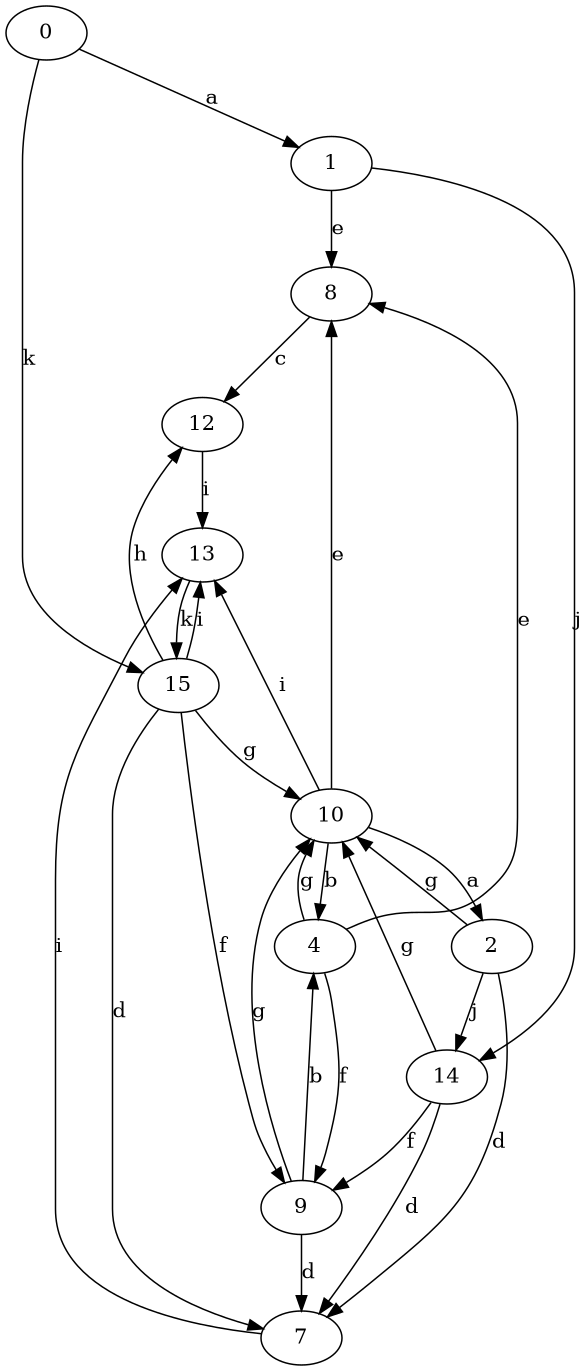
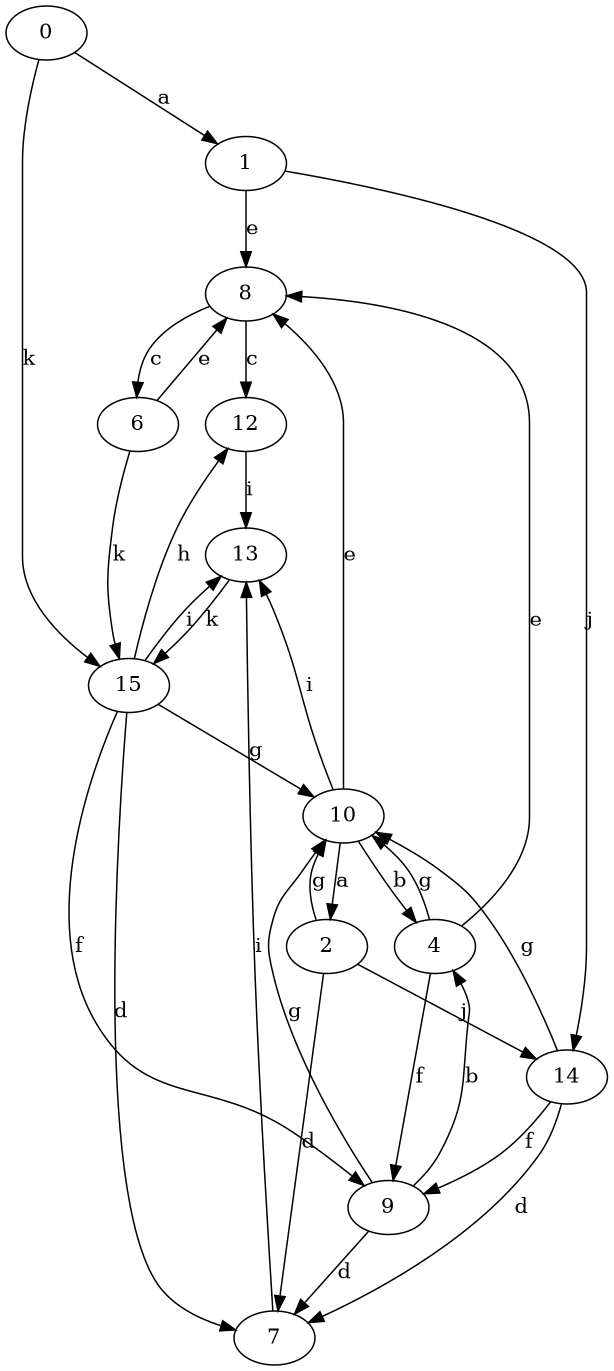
node "6": added
